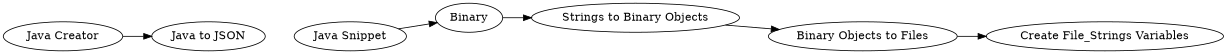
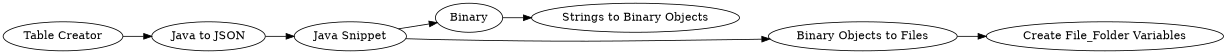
edge "Strings to Binary Objects" -> "Binary Objects to Files": now "Java Snippet" -> "Binary Objects to Files"
node "Java Creator": label "Java Creator" -> "Table Creator"
edge "Java to JSON" -> "Java Snippet": added
node "Create File_Strings Variables": label "Create File_Strings Variables" -> "Create File_Folder Variables"
